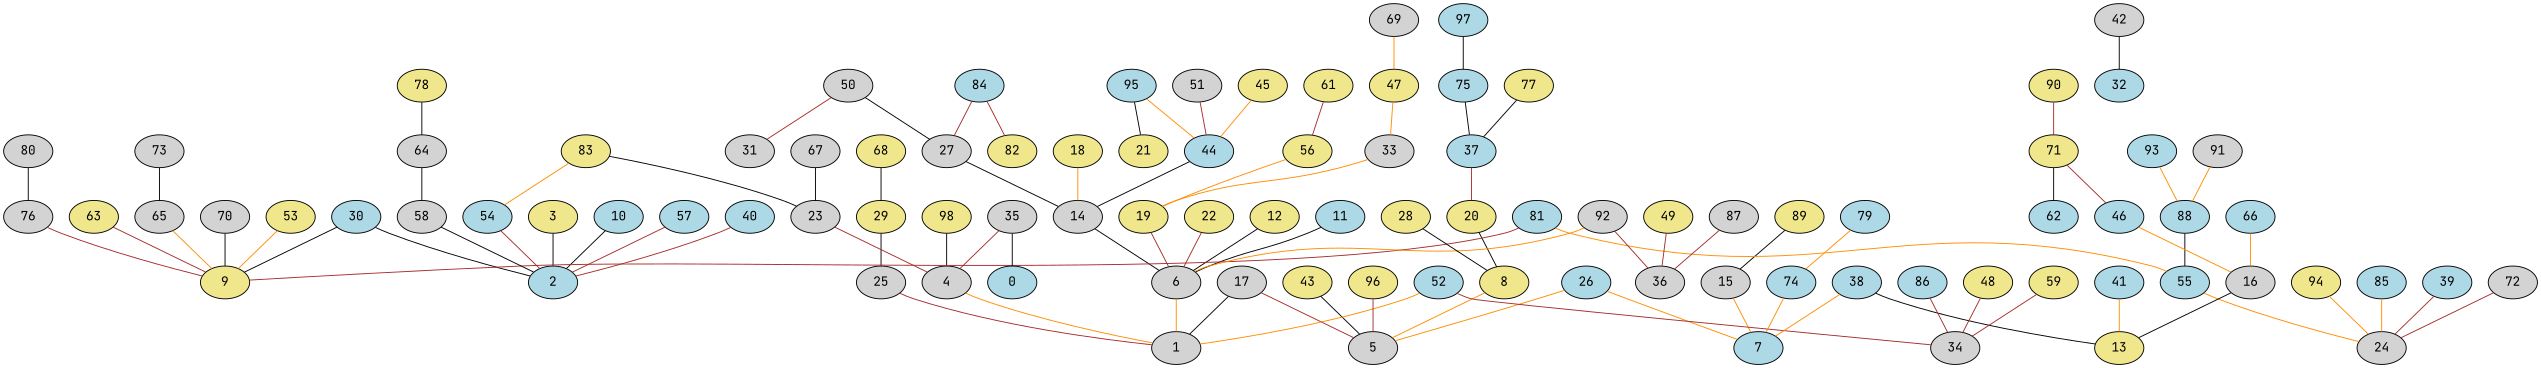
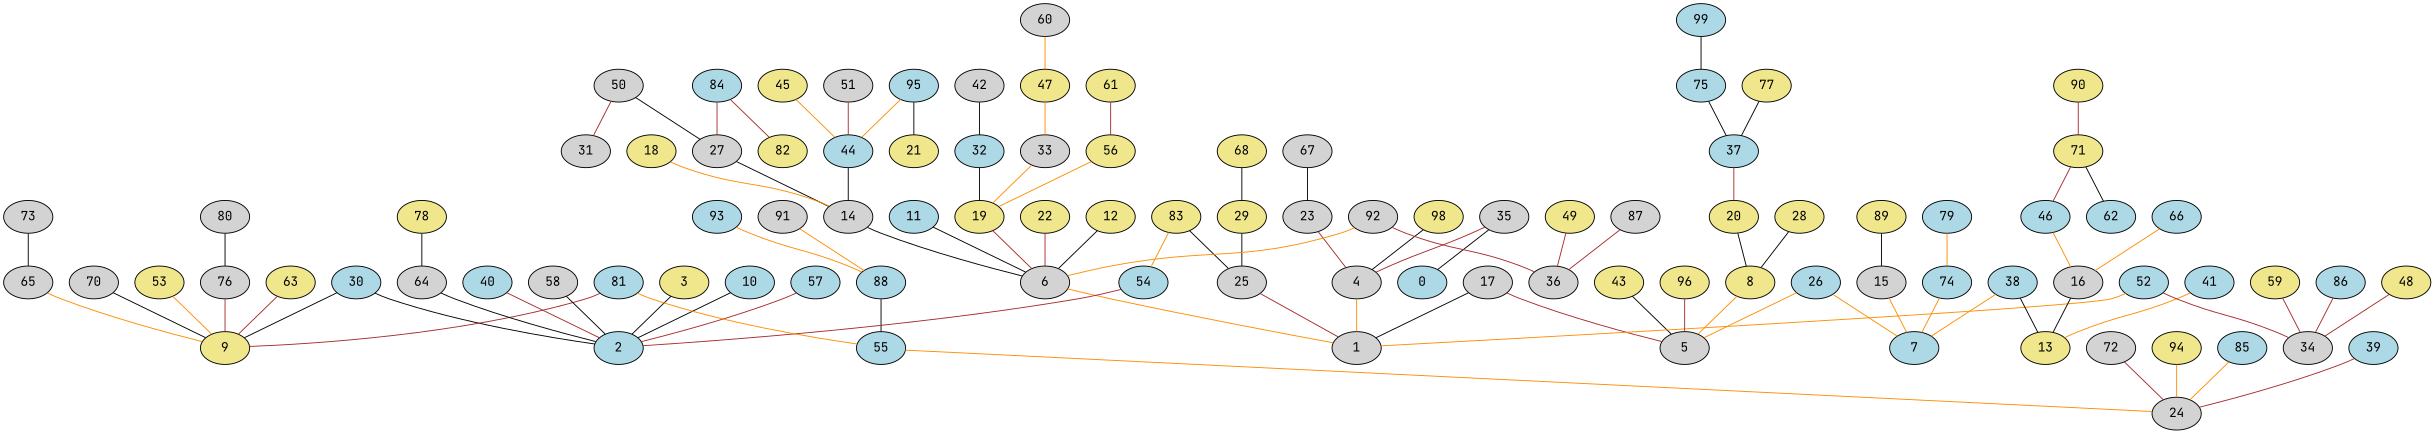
node "69": label "69" -> "60"
node "97": label "97" -> "99"
edge "83" -- "23": now "83" -- "25"
edge "64" -- "58": now "64" -- "2"
edge "32" -- "19": added
